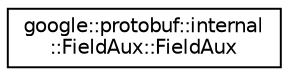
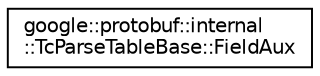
node "google::protobuf::internal ::FieldAux::FieldAux": label "google::protobuf::internal ::FieldAux::FieldAux" -> "google::protobuf::internal ::TcParseTableBase::FieldAux"
